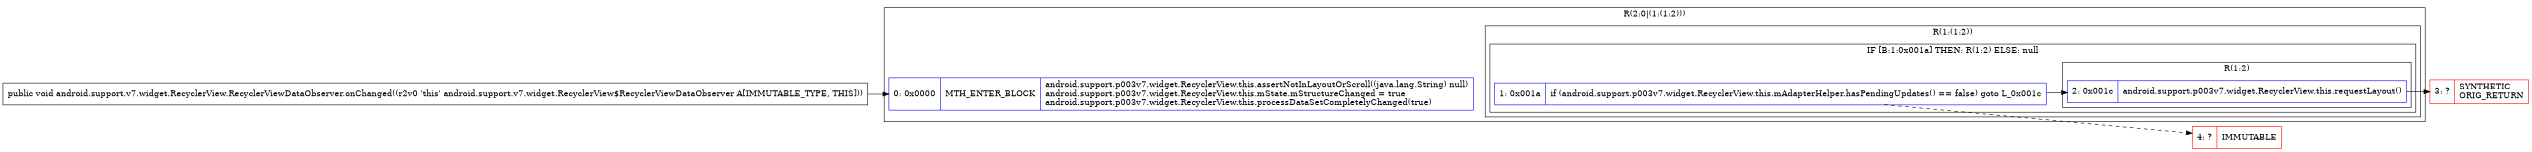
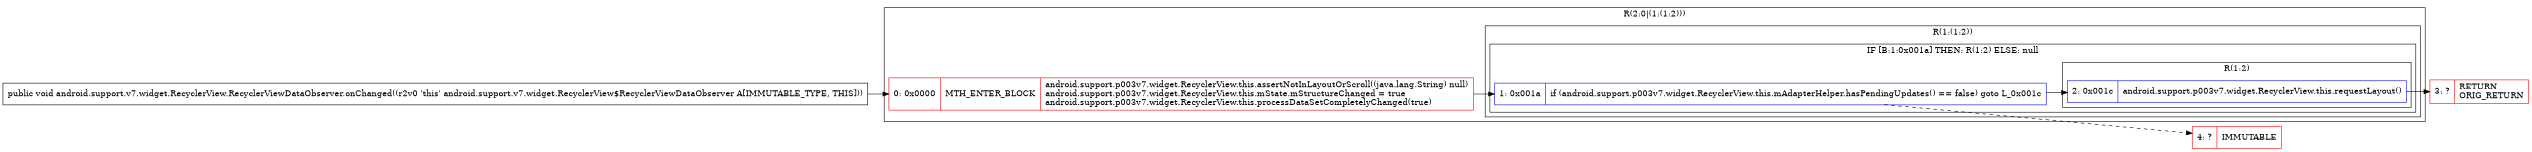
node "3: ?": text "SYNTHETIC" -> "RETURN"
node "0: 0x0000": color blue -> red
edge "0: 0x0000" -> "1: 0x001a": added
